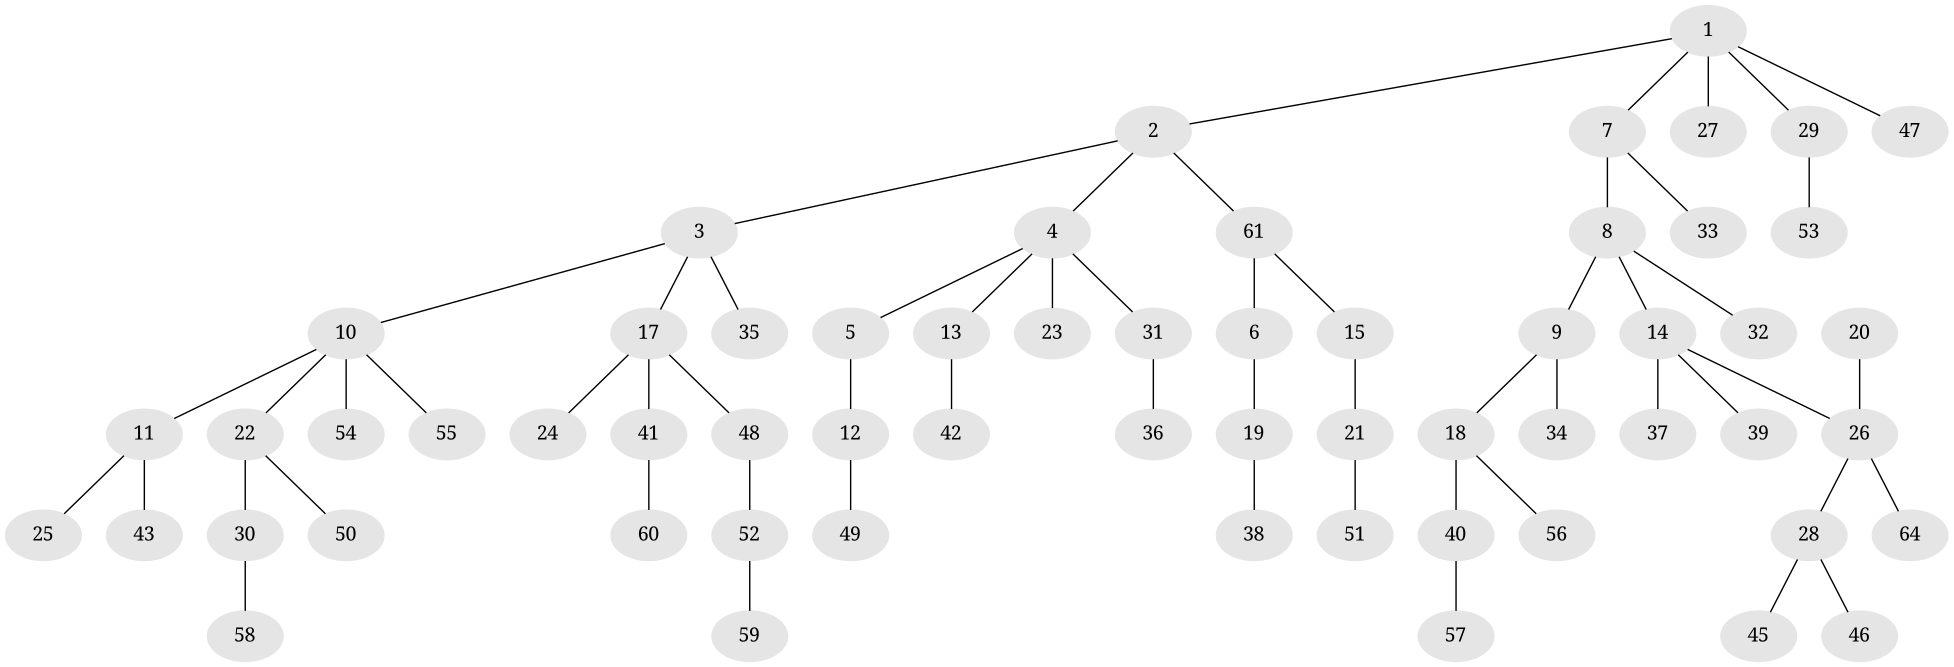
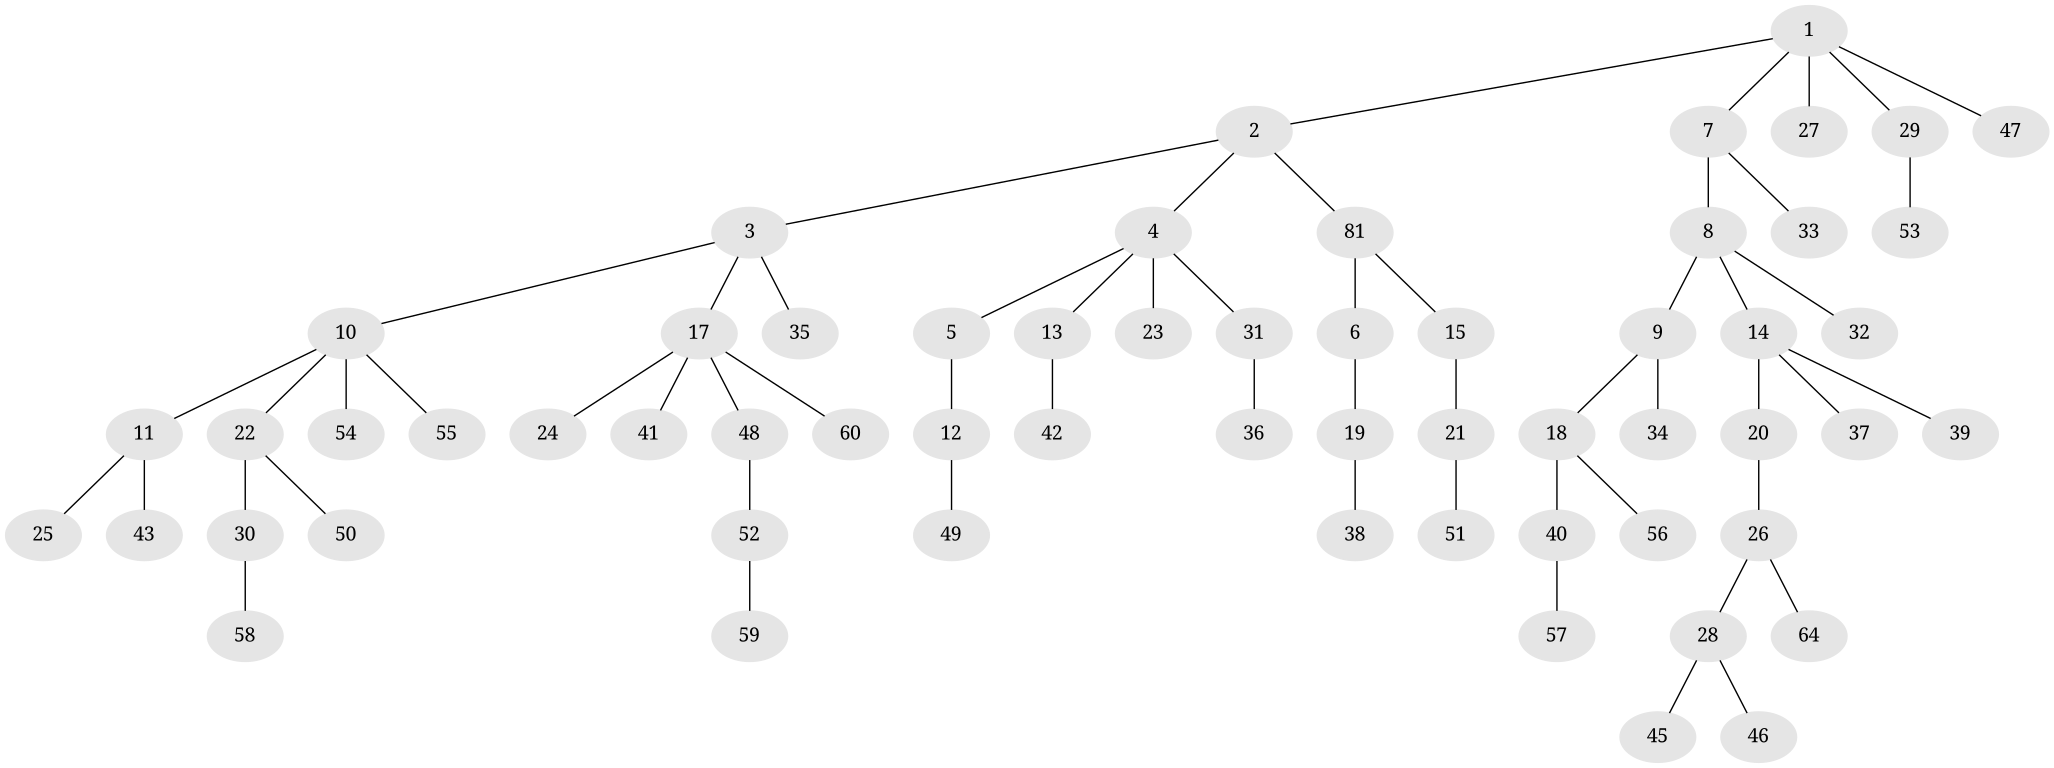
node "61": label "61" -> "81"
edge "14" -- "26": now "14" -- "20"
edge "41" -- "60": now "17" -- "60"
